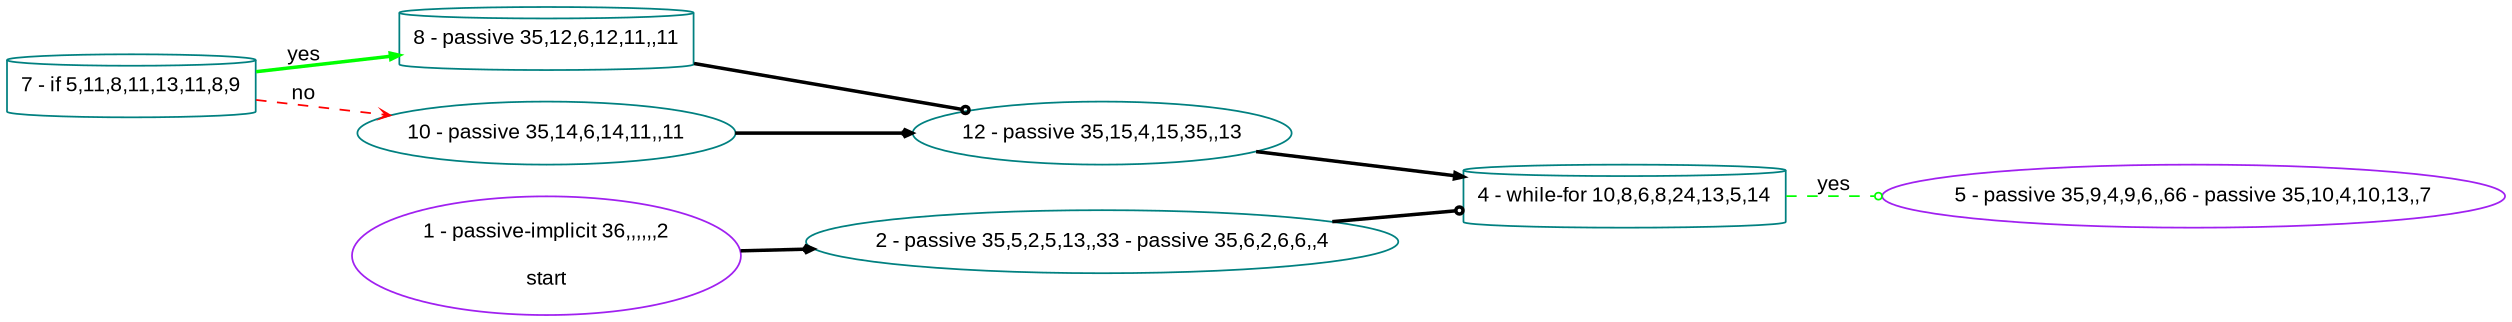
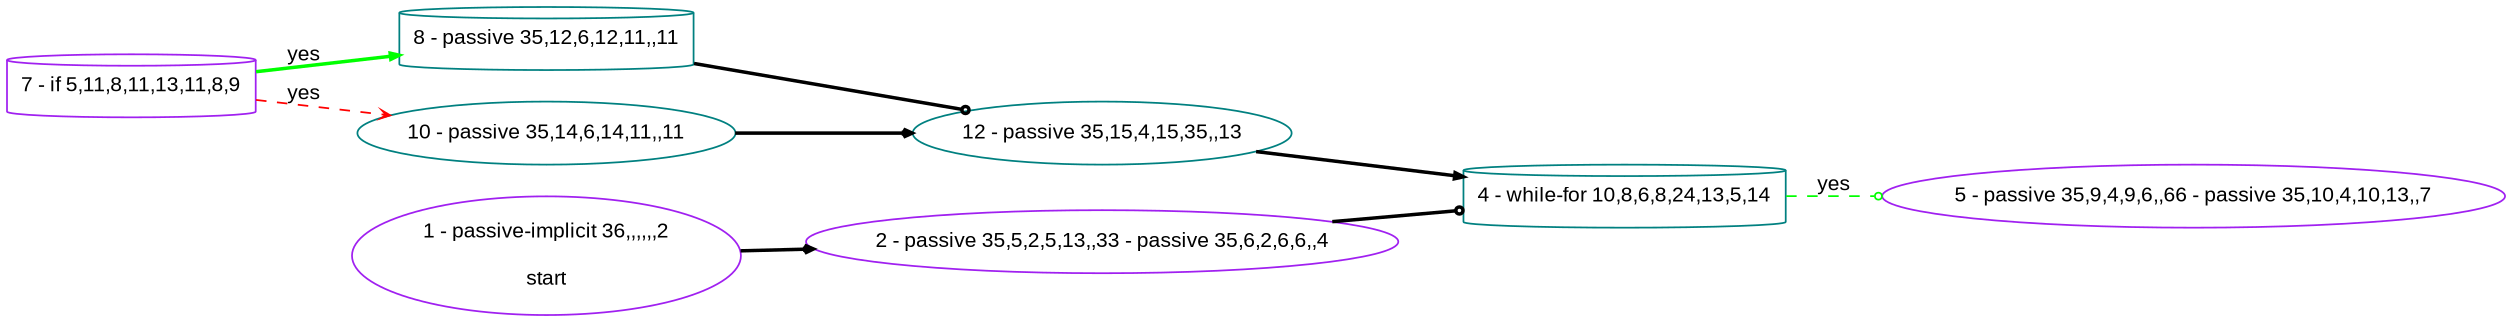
node "7 - if 5,11,8,11,13,11,8,9": color teal -> purple
edge "7 - if 5,11,8,11,13,11,8,9" -> "10 - passive 35,14,6,14,11,,11": label "no" -> "yes"
node "2 - passive 35,5,2,5,13,,33 - passive 35,6,2,6,6,,4": color teal -> purple
